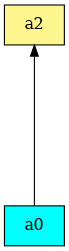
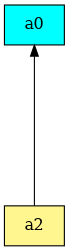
edge "a0" -> "a2": reversed
